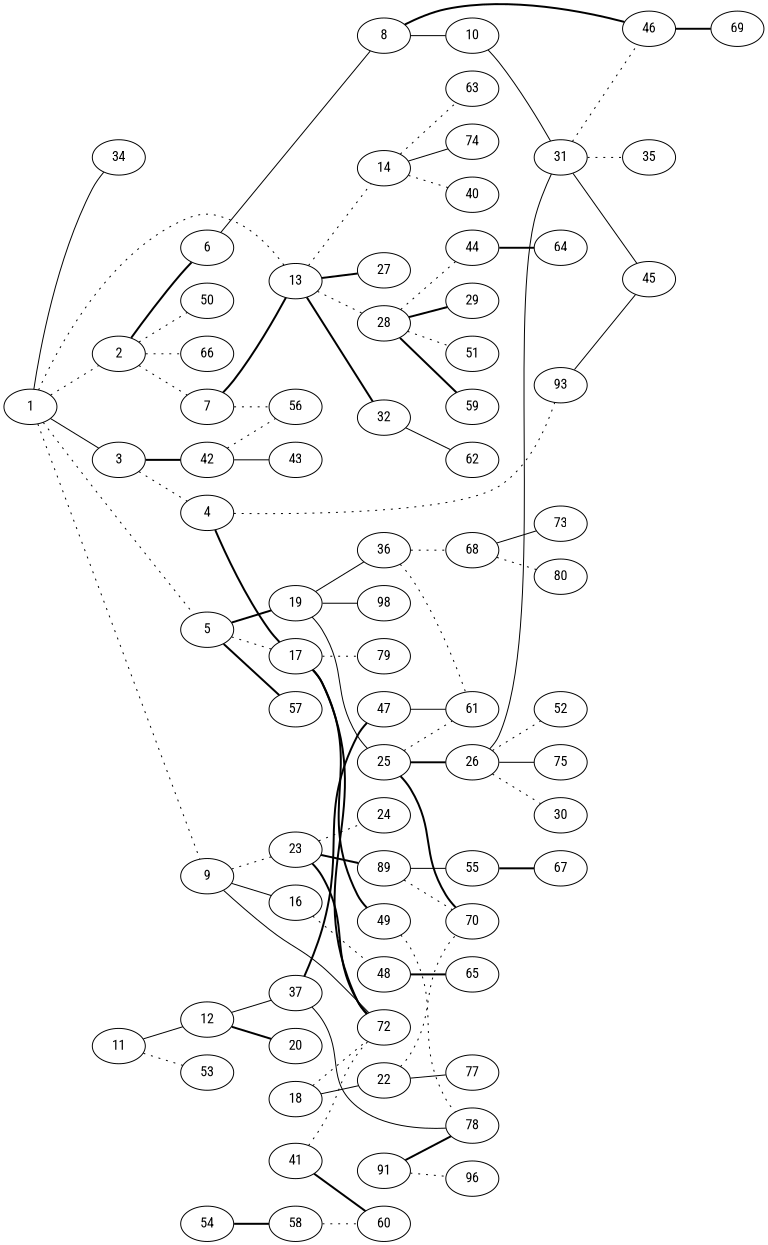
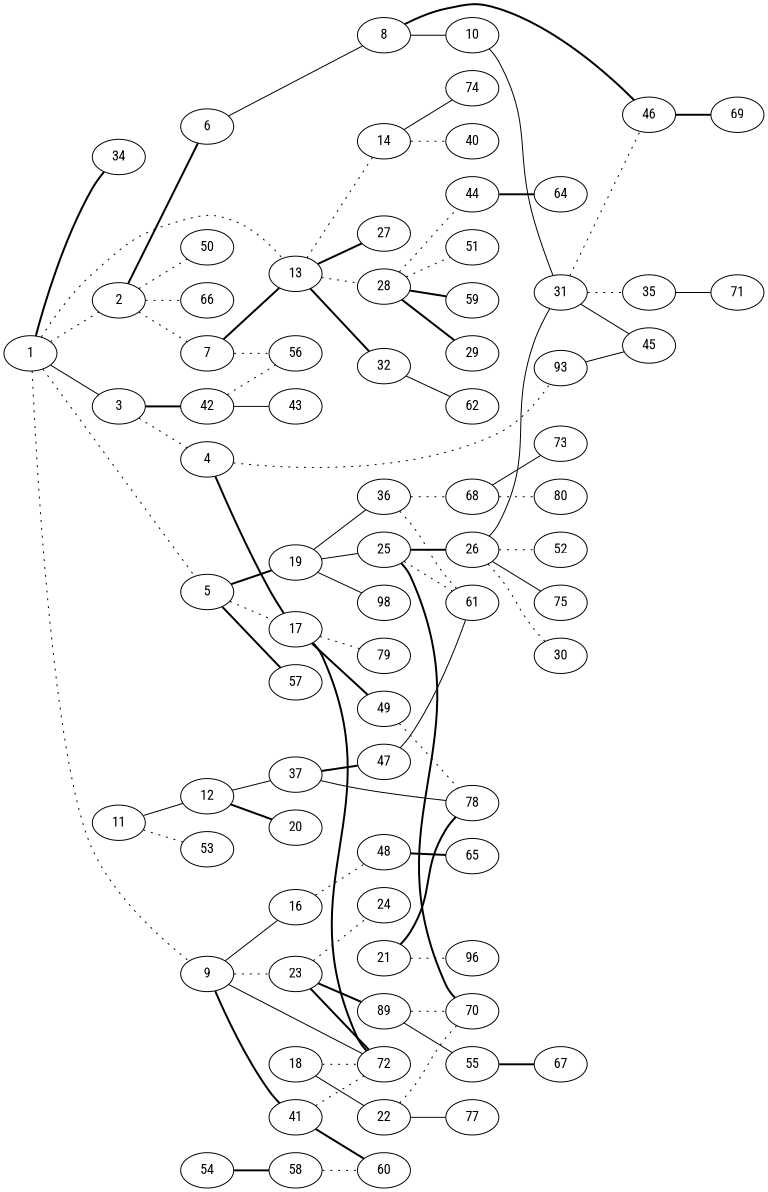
node "63": removed
edge "34" -- "1": style solid -> bold
node "71": added
edge "9" -- "41": added
node "91": label "91" -> "21"
